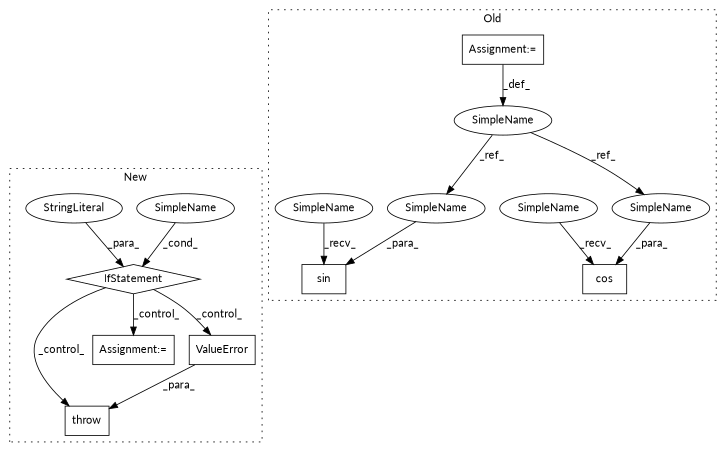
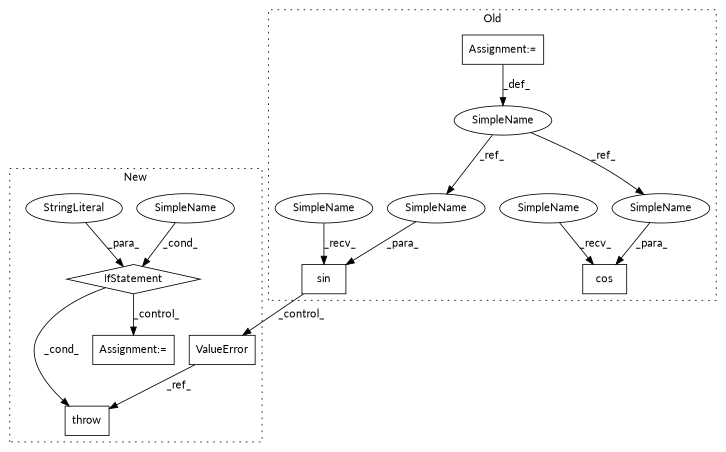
edge "IfStatement" -> "ValueError": now "sin" -> "ValueError"
edge "IfStatement" -> "throw": label "_control_" -> "_cond_"
edge "ValueError" -> "throw": label "_para_" -> "_ref_"
